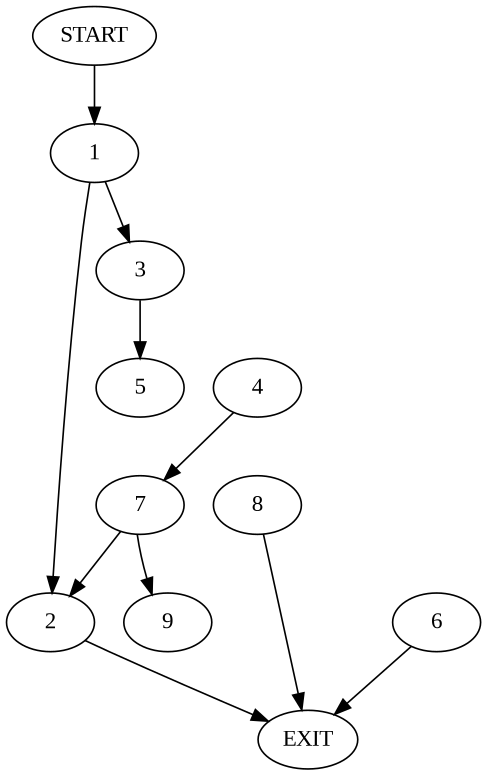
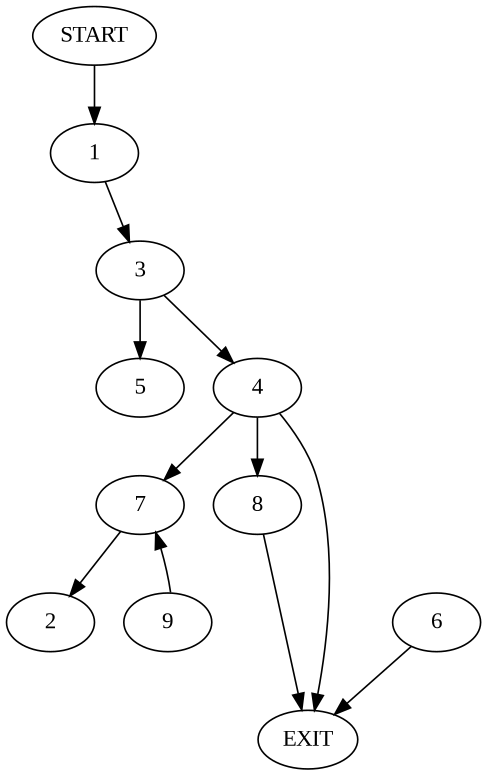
edge "3" -> "4": added
edge "1" -> "2": removed
edge "4" -> "8": added
edge "7" -> "9": reversed
edge "2" -> "EXIT": now "4" -> "EXIT"
